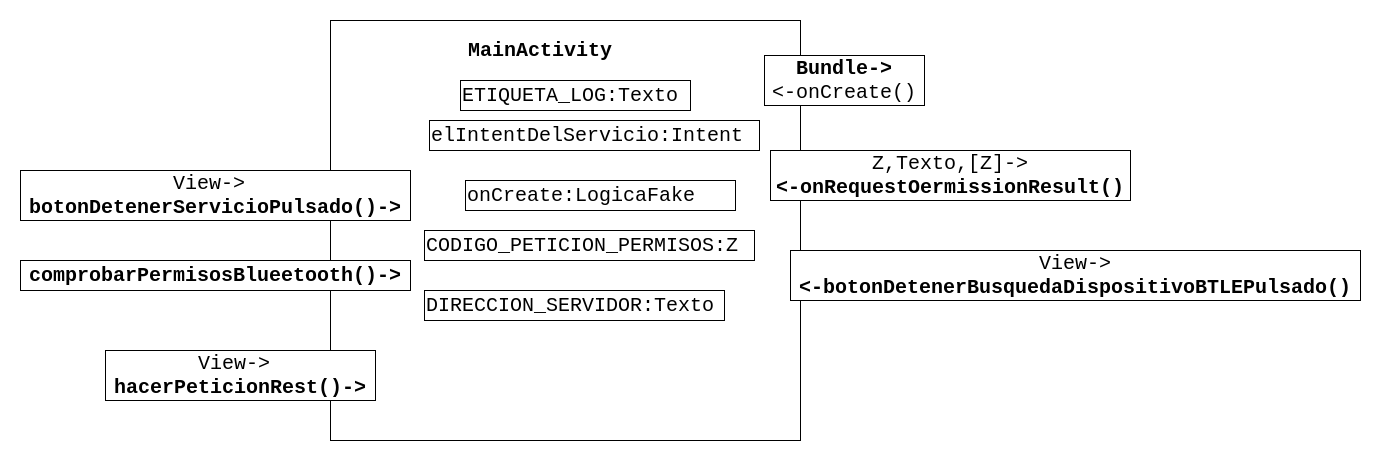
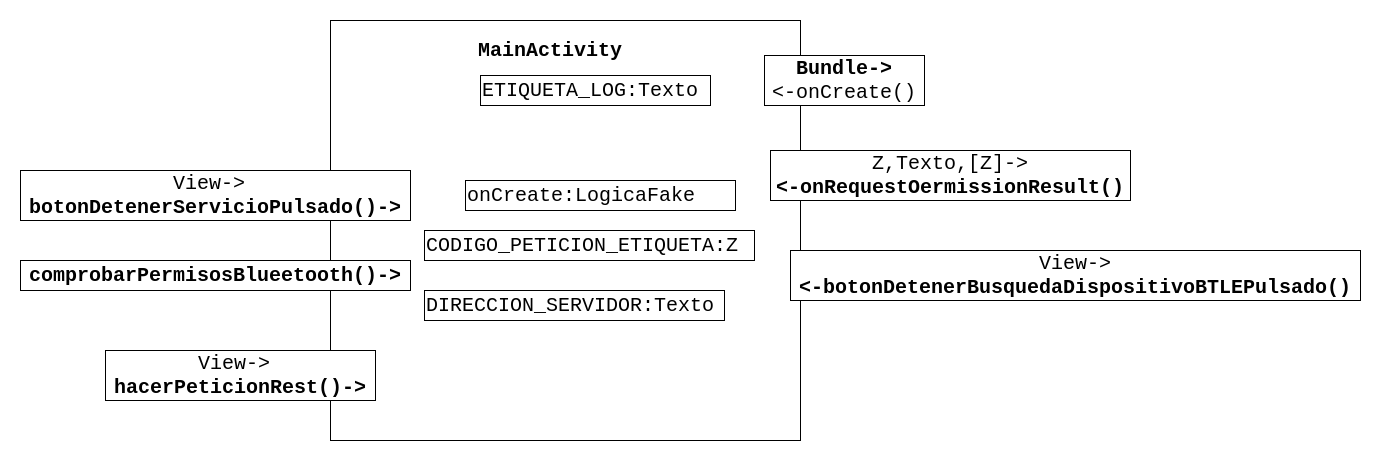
node "MainActivity": moved (541, 51) -> (551, 51)
node "ETIQUETA_LOG:Texto": moved (576, 96) -> (596, 91)
node "elIntentDelServicio:Intent": removed
node "CODIGO_PETICION_PERMISOS:Z": label "CODIGO_PETICION_PERMISOS:Z" -> "CODIGO_PETICION_ETIQUETA:Z"
